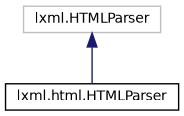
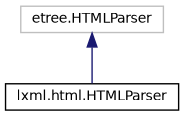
node "lxml.HTMLParser": label "lxml.HTMLParser" -> "etree.HTMLParser"
